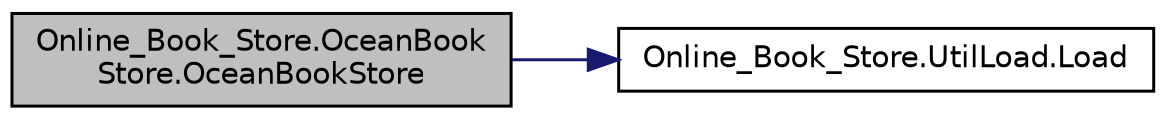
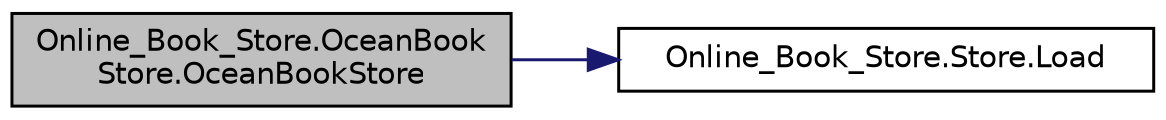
node "Online_Book_Store.UtilLoad.Load": label "Online_Book_Store.UtilLoad.Load" -> "Online_Book_Store.Store.Load"
